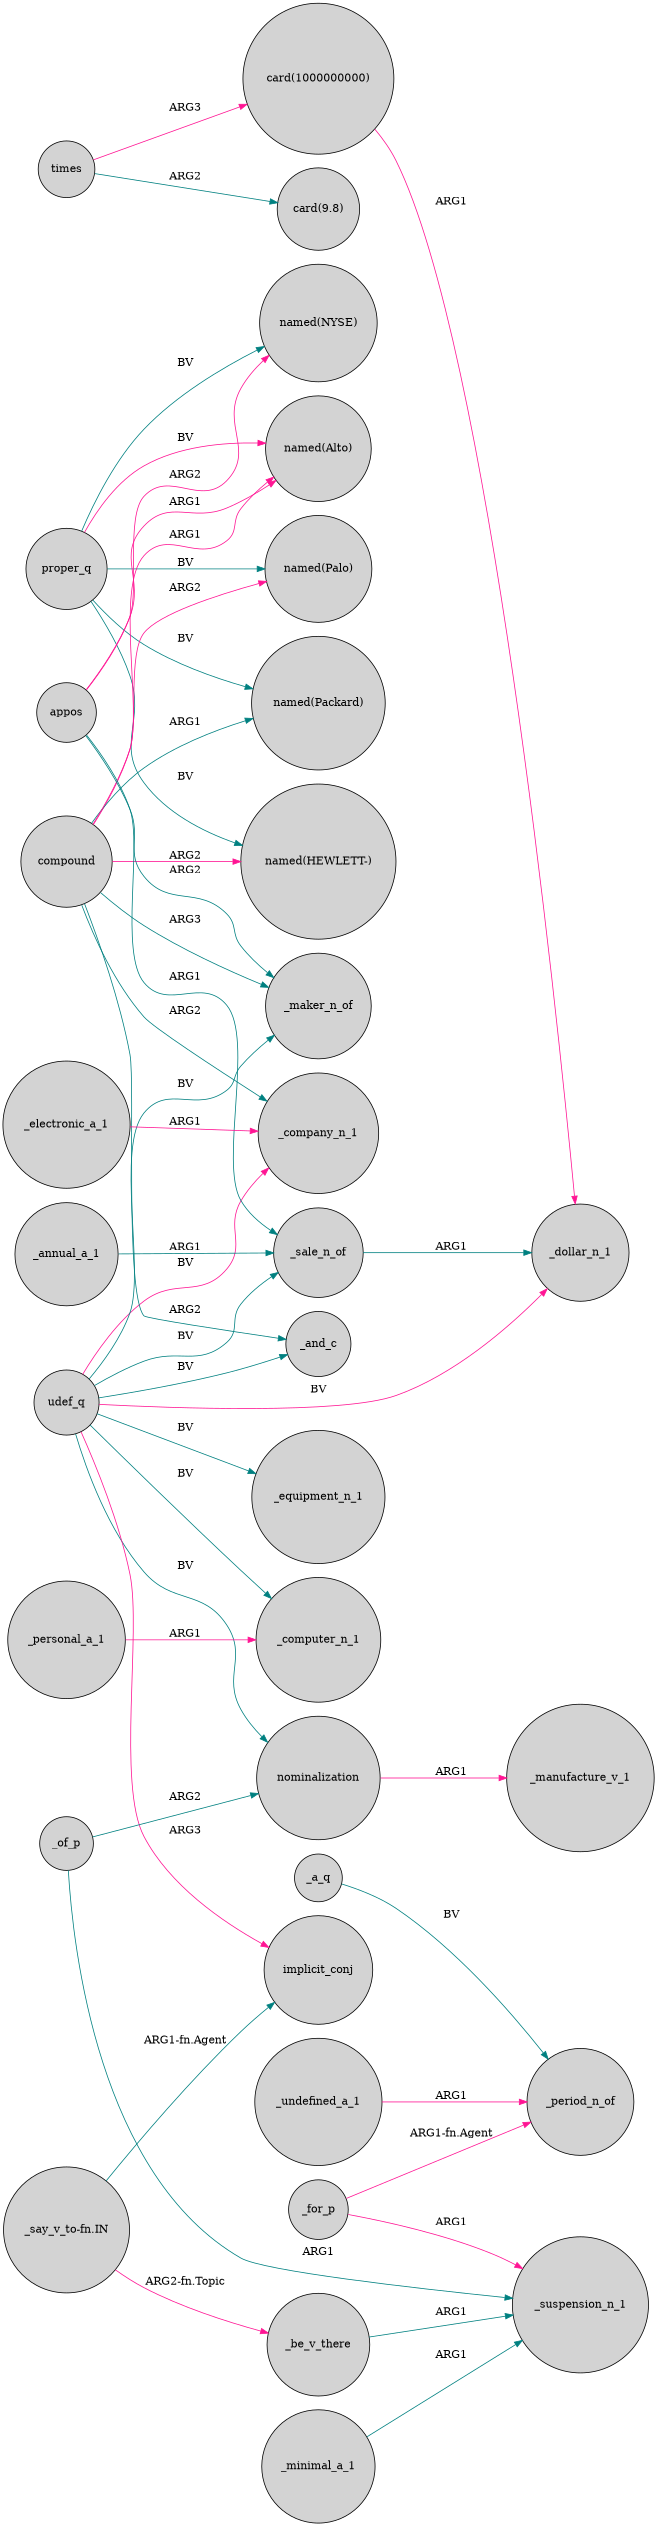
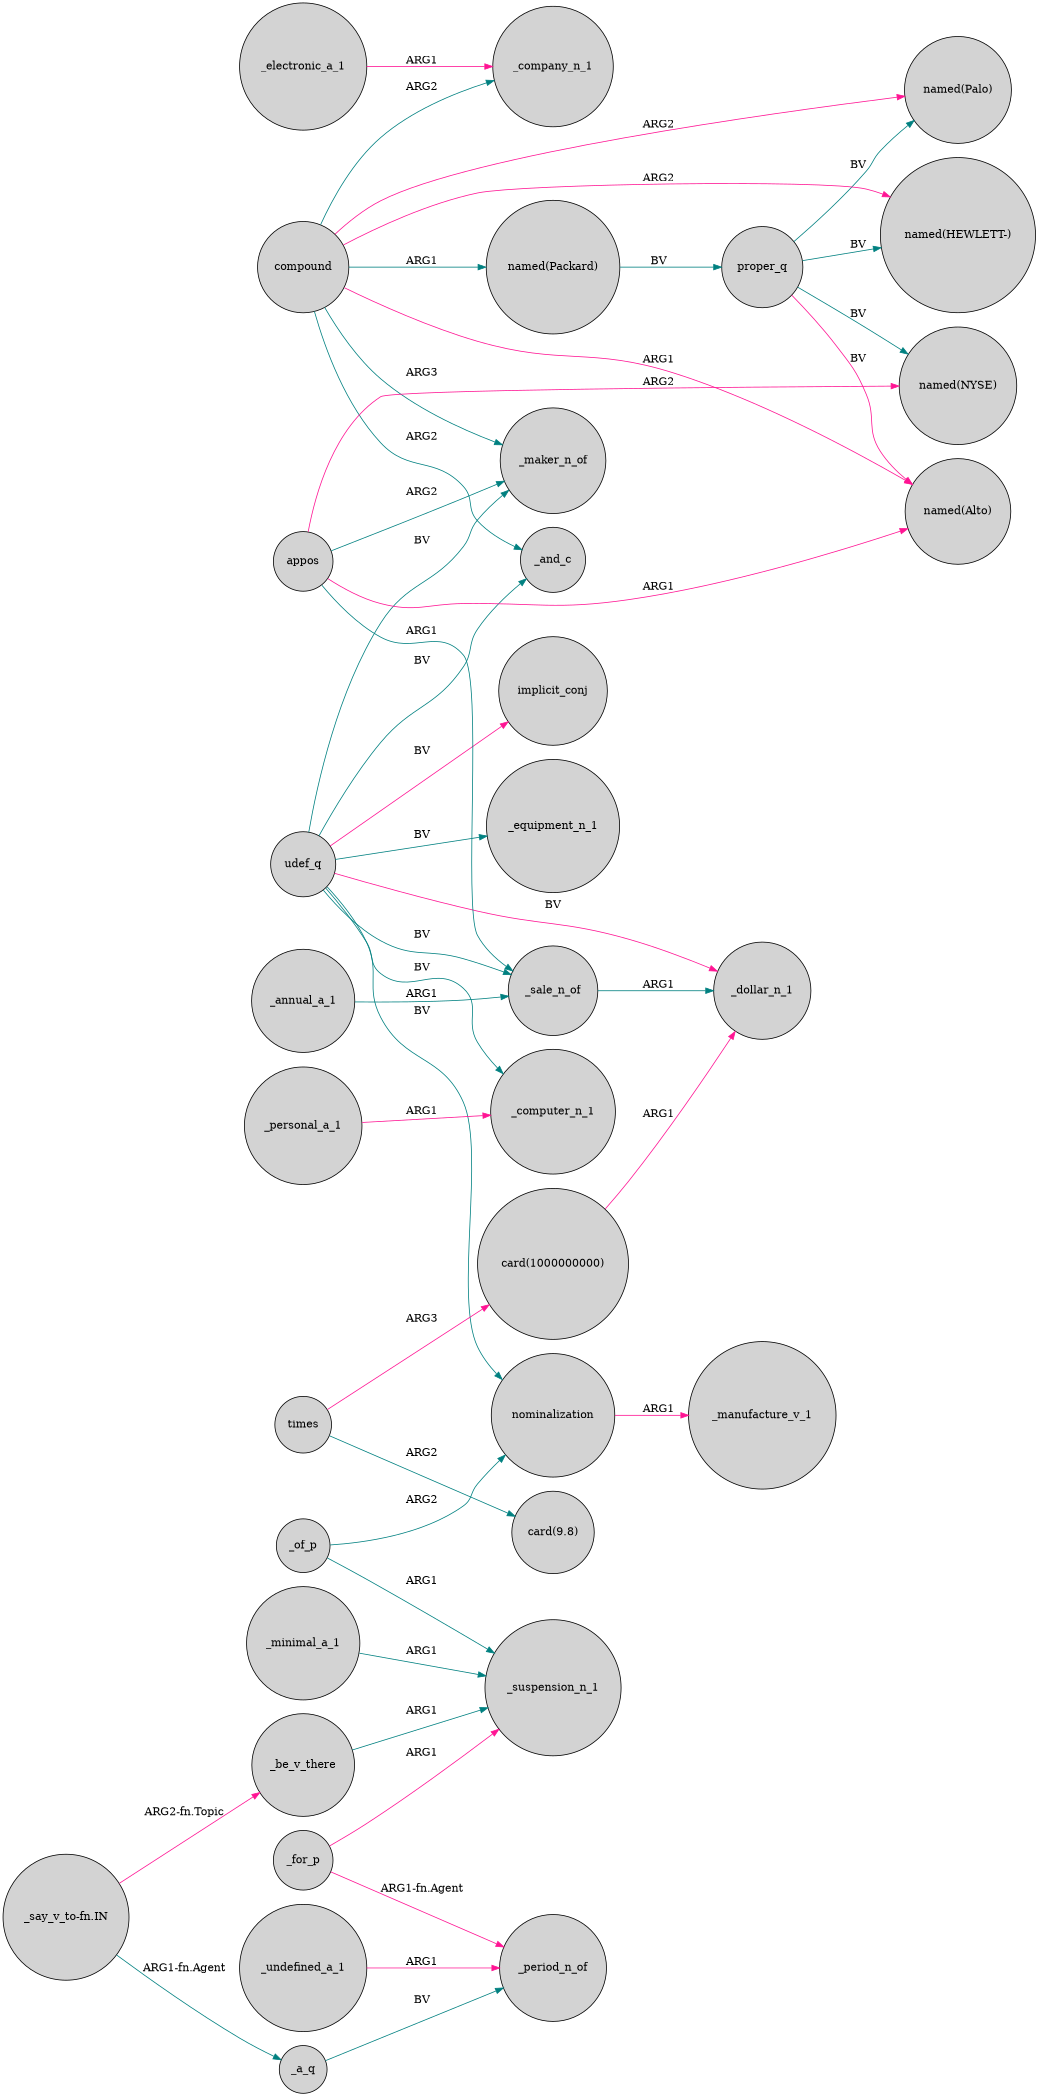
edge "proper_q" -> "named(Packard)": reversed
edge "udef_q" -> "_company_n_1": removed, label "BV"
edge "udef_q" -> "implicit_conj": label "ARG3" -> "BV"
edge "_say_v_to-fn.IN" -> "implicit_conj": now "_say_v_to-fn.IN" -> "_a_q"
